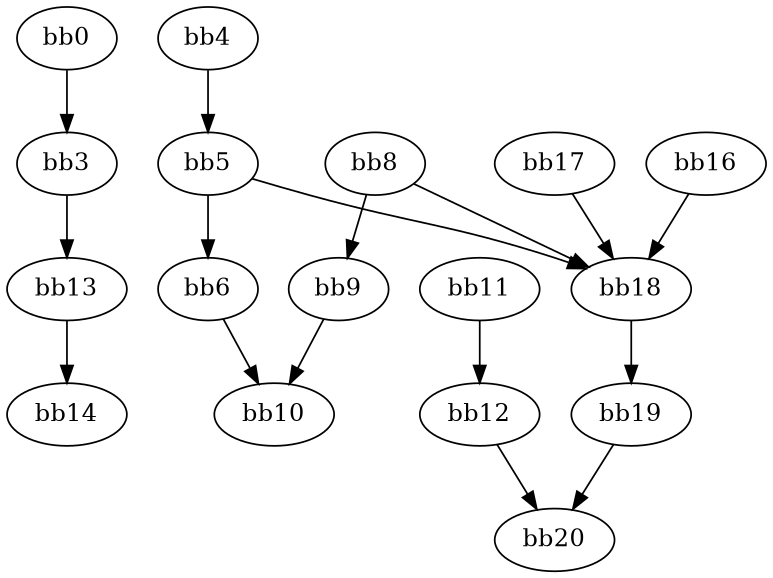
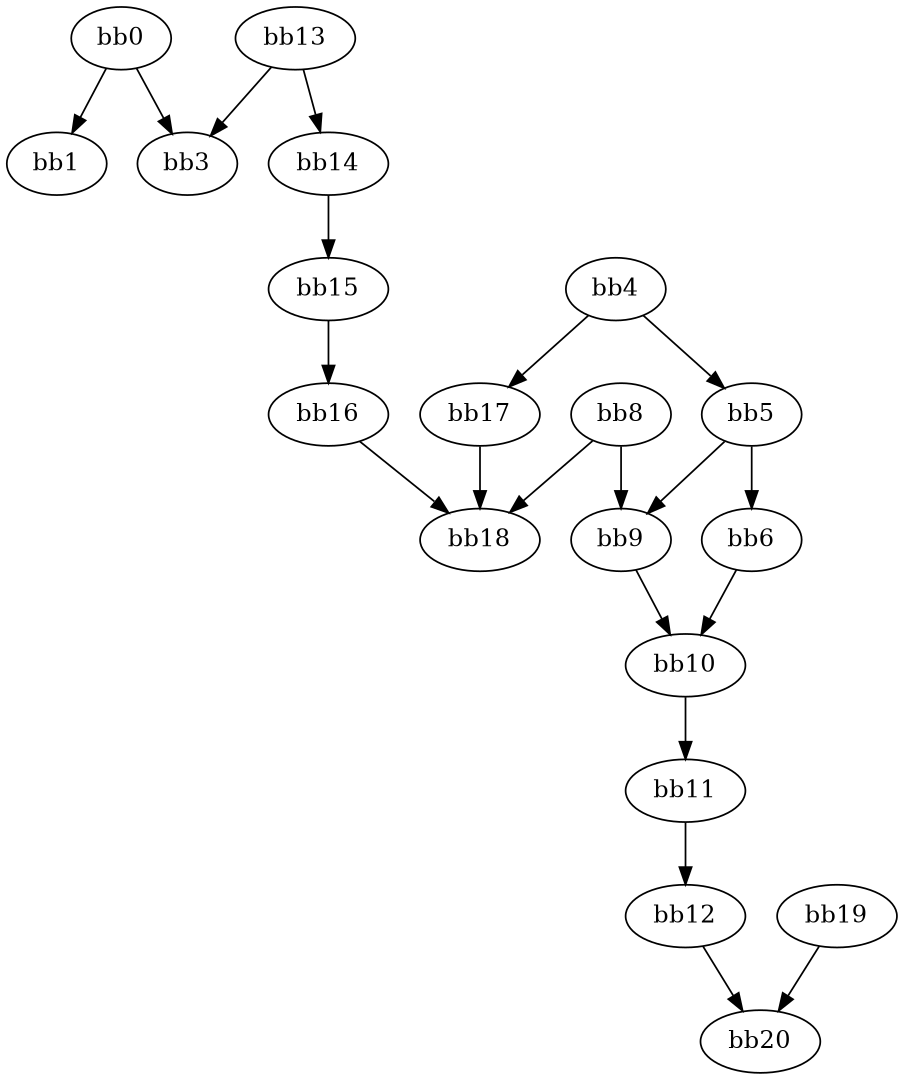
node "bb1": added
edge "bb3" -> "bb13": reversed
edge "bb5" -> "bb18": now "bb5" -> "bb9"
node "bb15": added
edge "bb18" -> "bb19": removed
edge "bb4" -> "bb17": added
edge "bb10" -> "bb11": added
